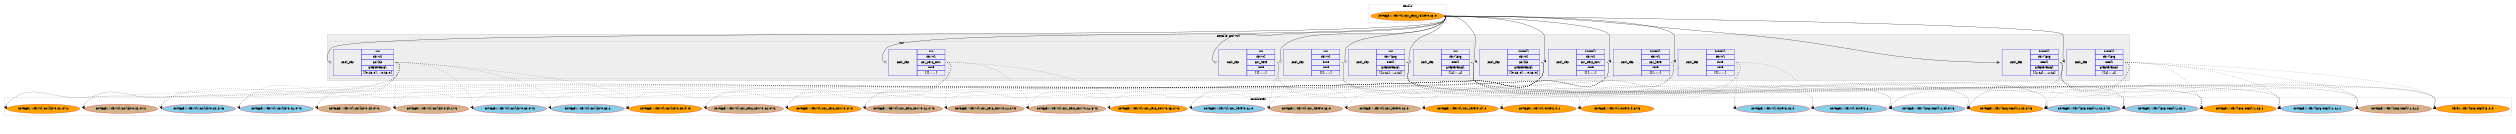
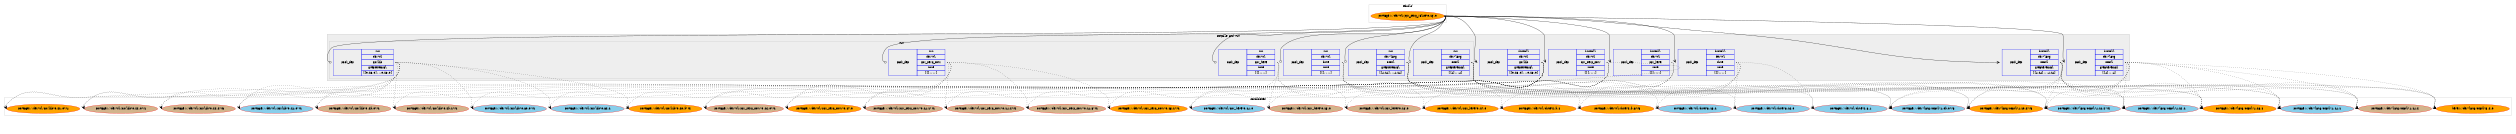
node "portage://dev-ml/ppxlib-0.22.2-r3": fillcolor skyblue -> tan
node "portage://dev-ml/dune-3.13.1": added
